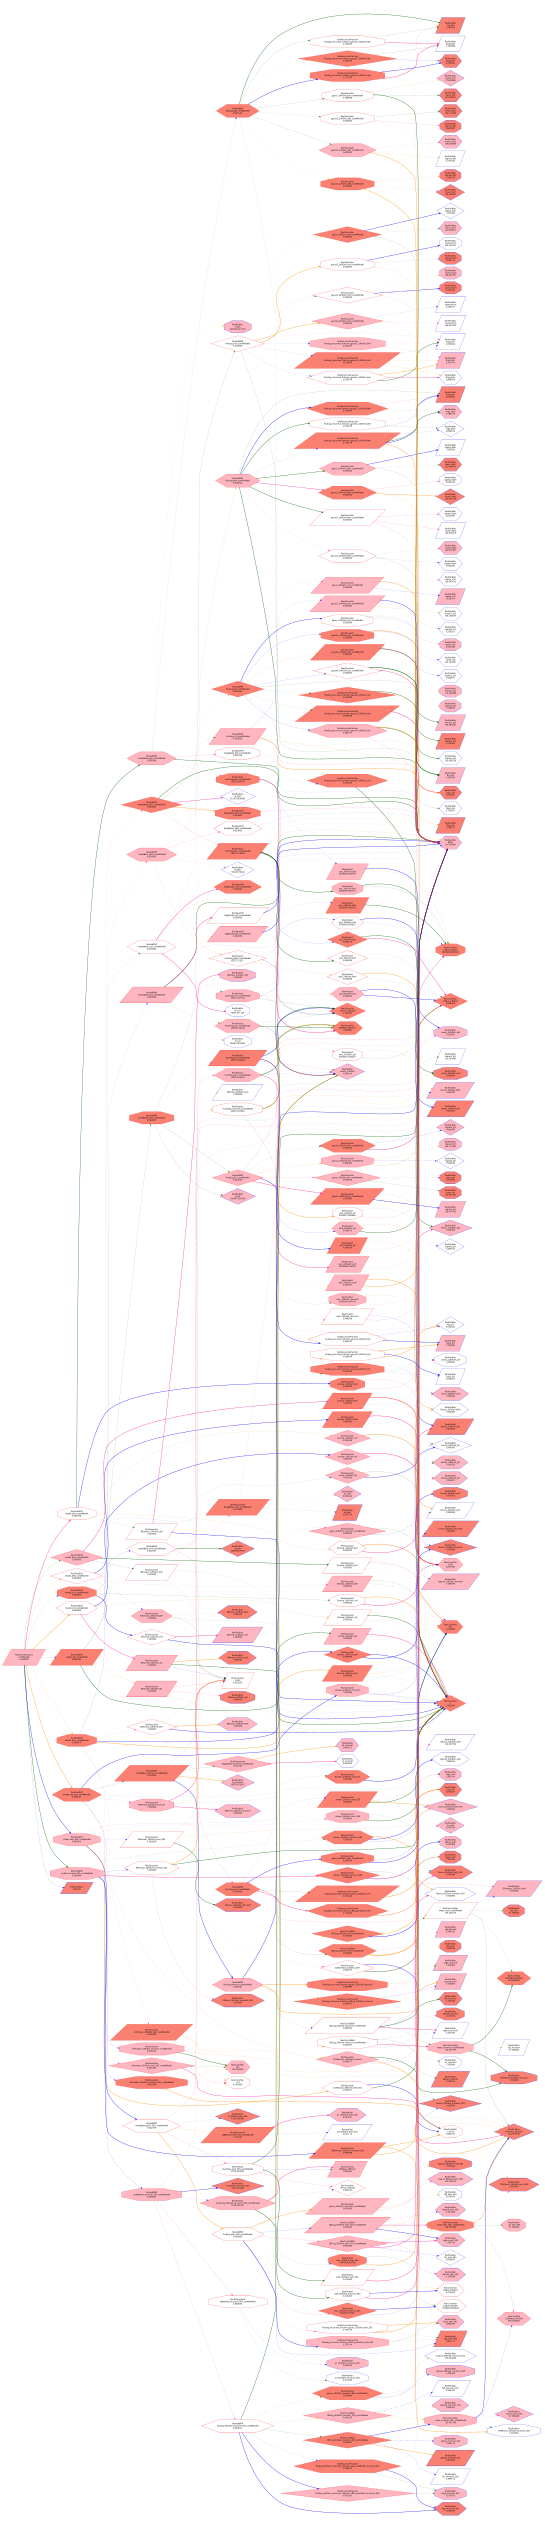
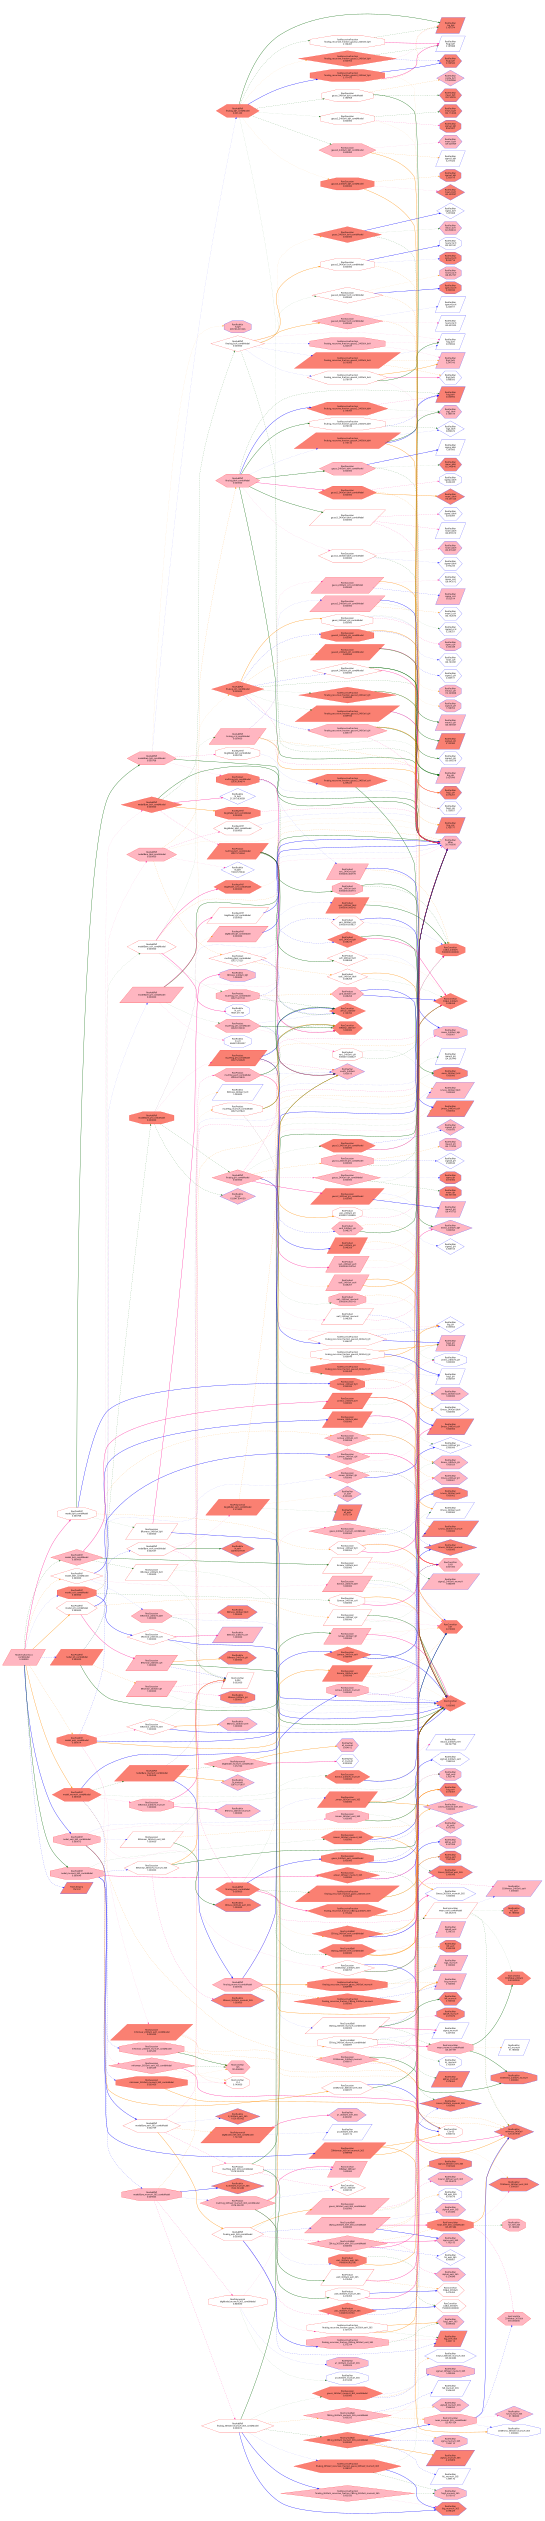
edge "RooAddPdf finalsig_cjH_combModel 0.000000" -> "RooGaussian gauss_240GeV_cjH_combModel 0.000000": color blue -> darkorange
